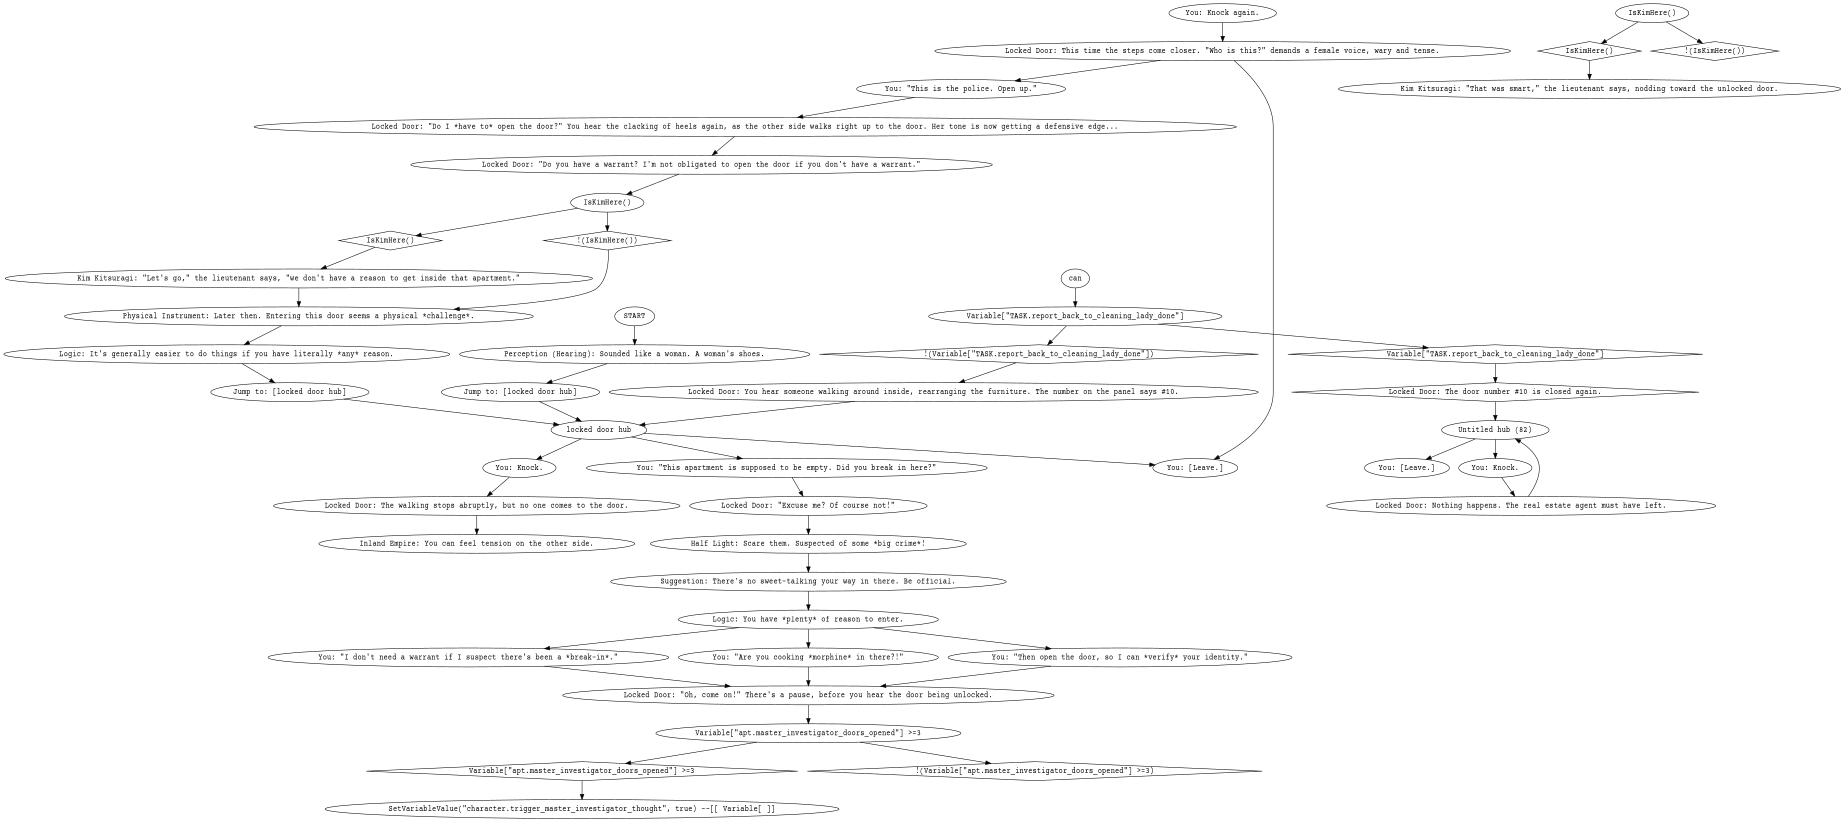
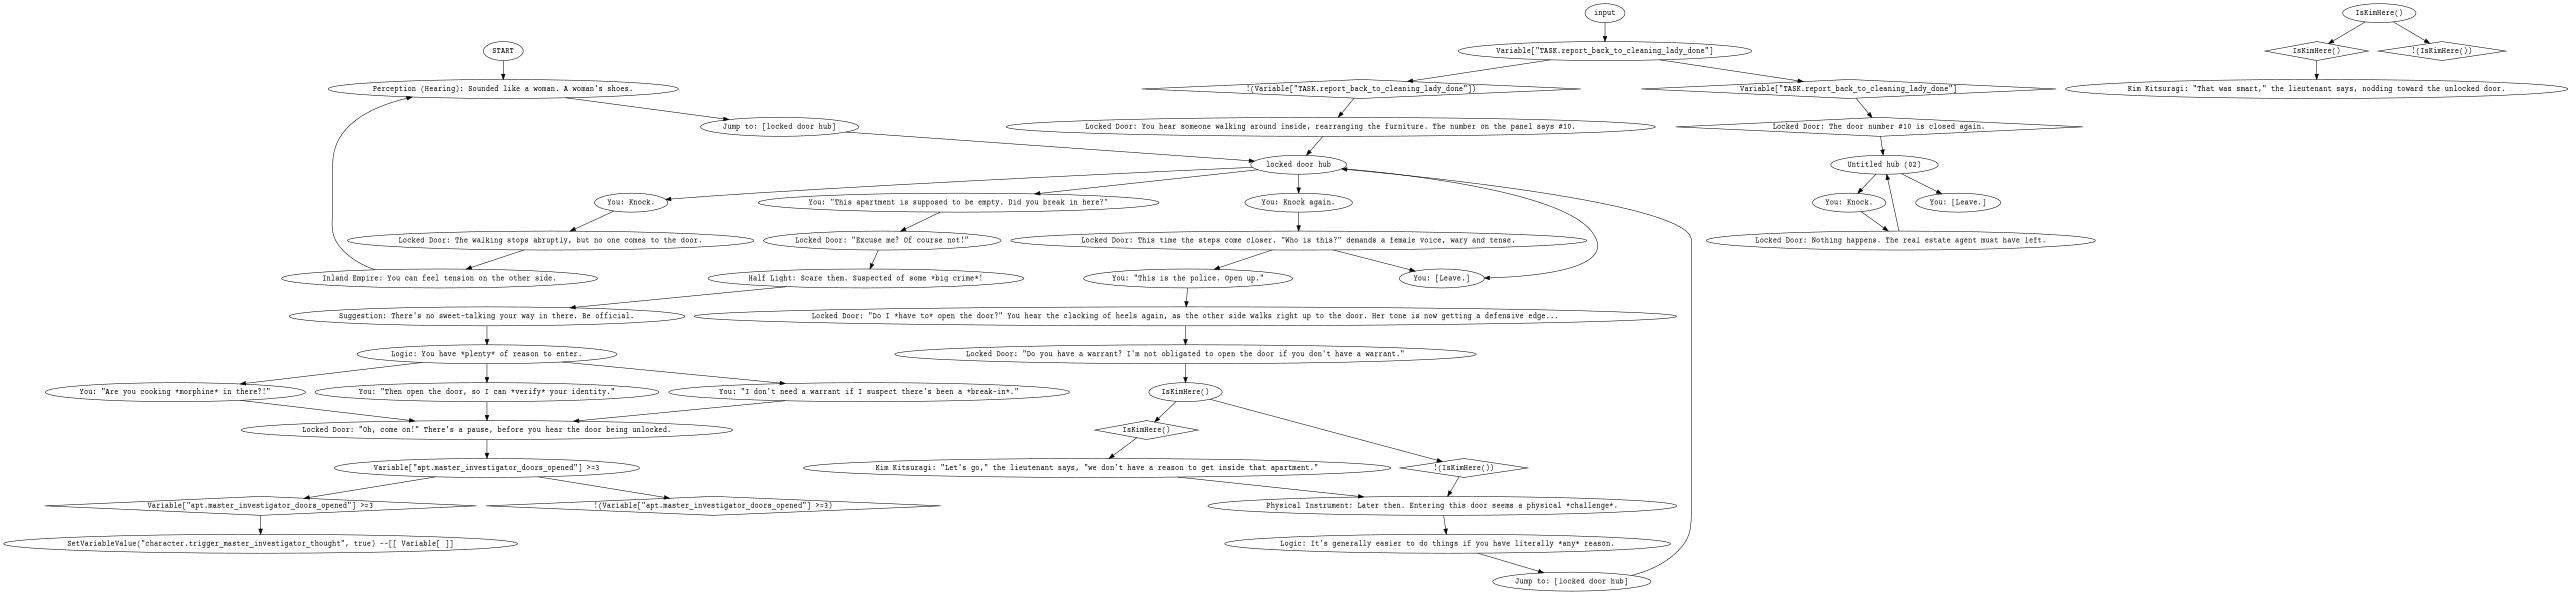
edge "Inland Empire: You can feel tension on the other side." -> "Perception (Hearing): Sounded like a woman. A woman's shoes.": added
edge "locked door hub" -> "You: Knock again.": added
node "can": label "can" -> "input"
node "Untitled hub (82)": label "Untitled hub (82)" -> "Untitled hub (02)"
